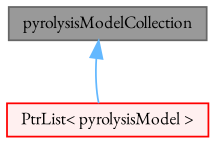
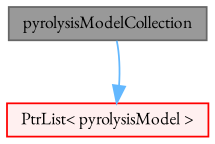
edge "PtrList< pyrolysisModel >" -> "pyrolysisModelCollection": reversed
